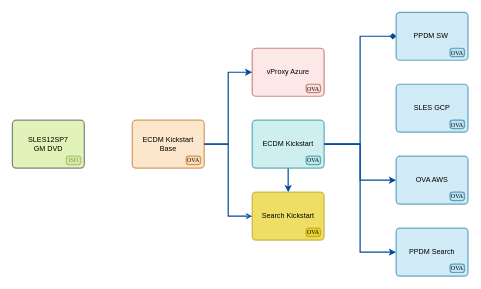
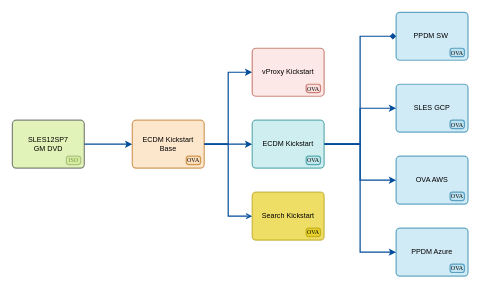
node "vProxy Azure": label "vProxy Azure" -> "vProxy Kickstart"
edge "SLES12SP7 GM DVD" -> "ECDM Kickstart Base": added
edge "ECDM Kickstart Base" -> "ECDM Kickstart": added
edge "ECDM Kickstart" -> "Search Kickstart": now "ECDM Kickstart" -> "SLES GCP"
node "PPDM Search": label "PPDM Search" -> "PPDM Azure"
